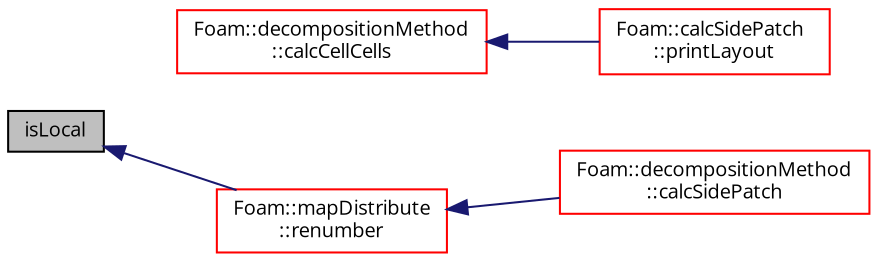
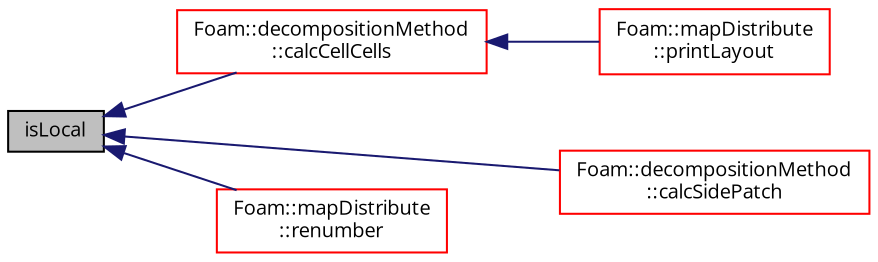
node "Foam::calcSidePatch ::printLayout": label "Foam::calcSidePatch ::printLayout" -> "Foam::mapDistribute ::printLayout"
edge "Foam::decompositionMethod ::calcCellCells" -> "isLocal": added
edge "Foam::decompositionMethod ::calcSidePatch" -> "Foam::mapDistribute ::renumber": now "Foam::decompositionMethod ::calcSidePatch" -> "isLocal"
